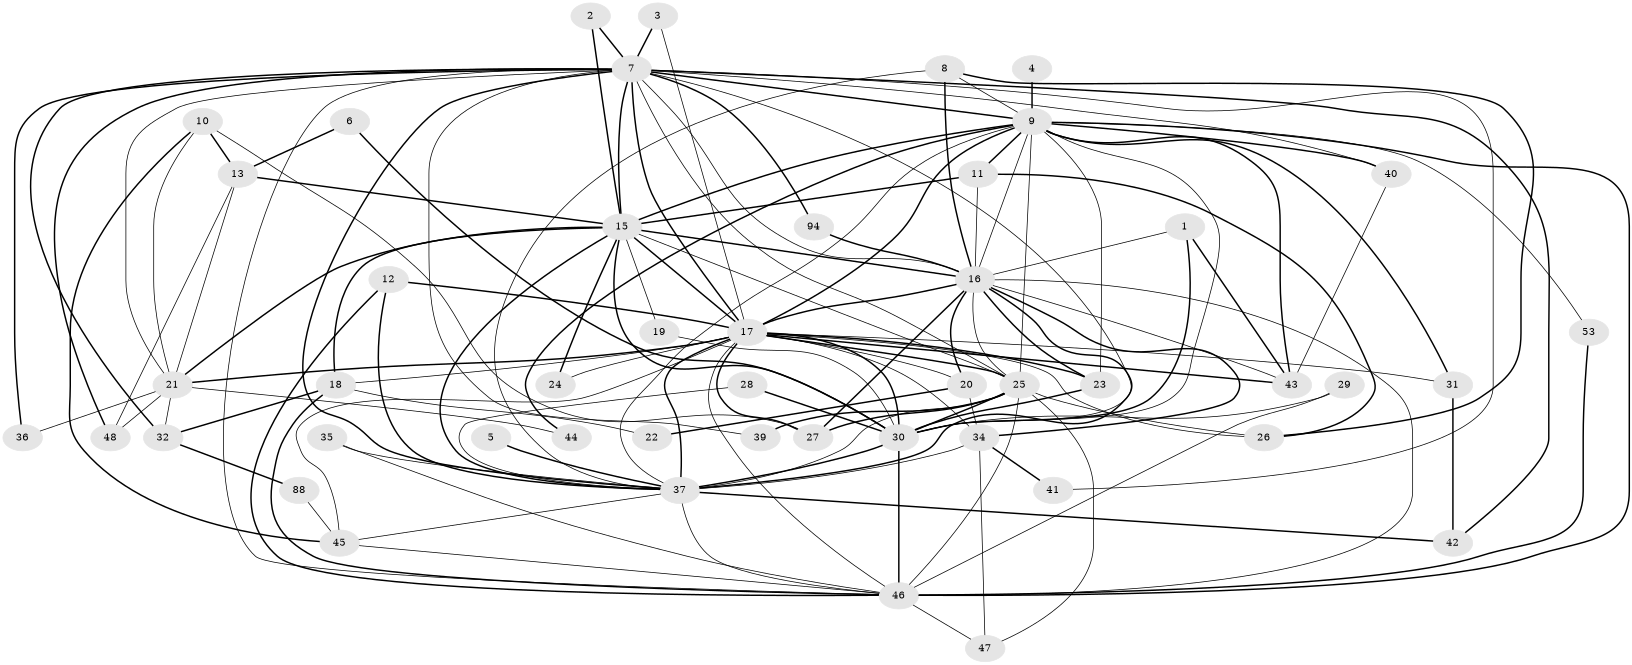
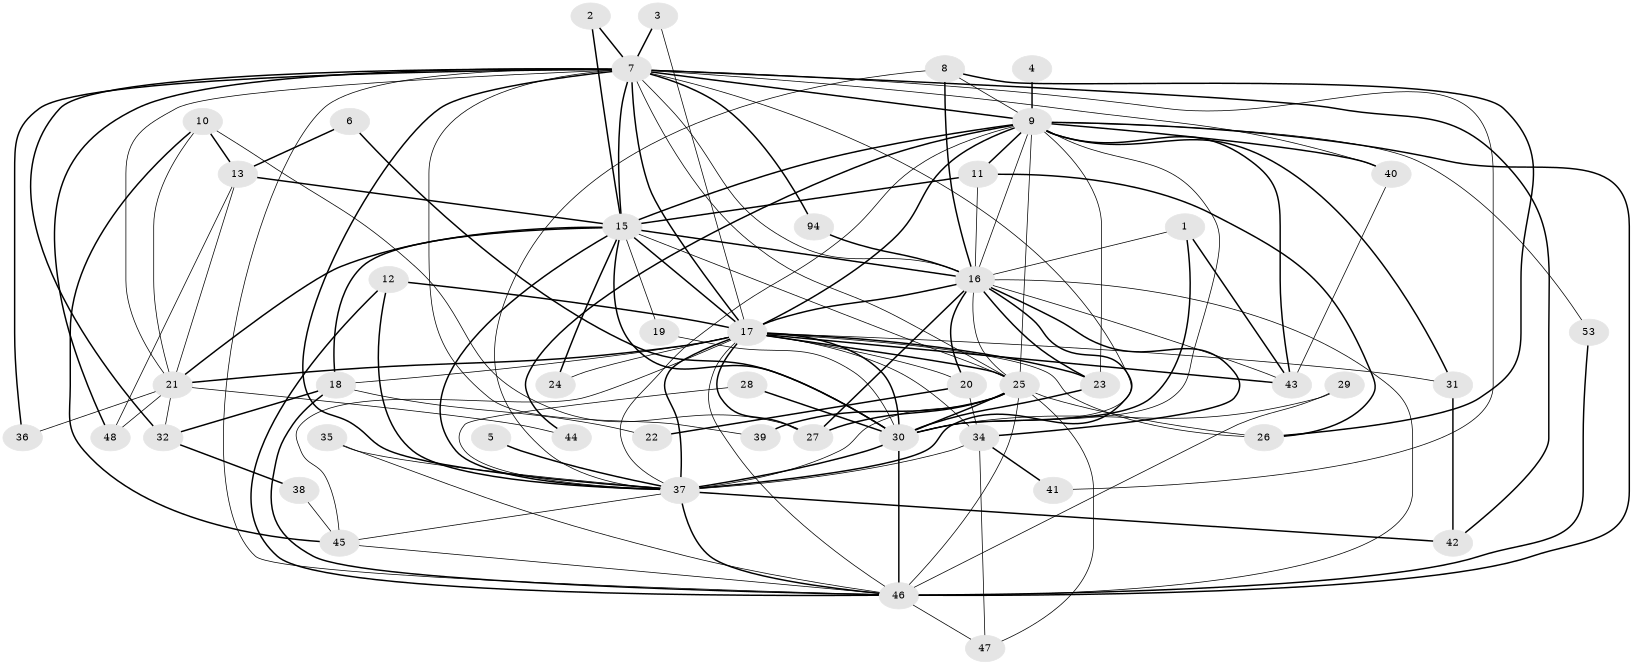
node "88": label "88" -> "38"
edge "37" -- "46": style solid -> bold
